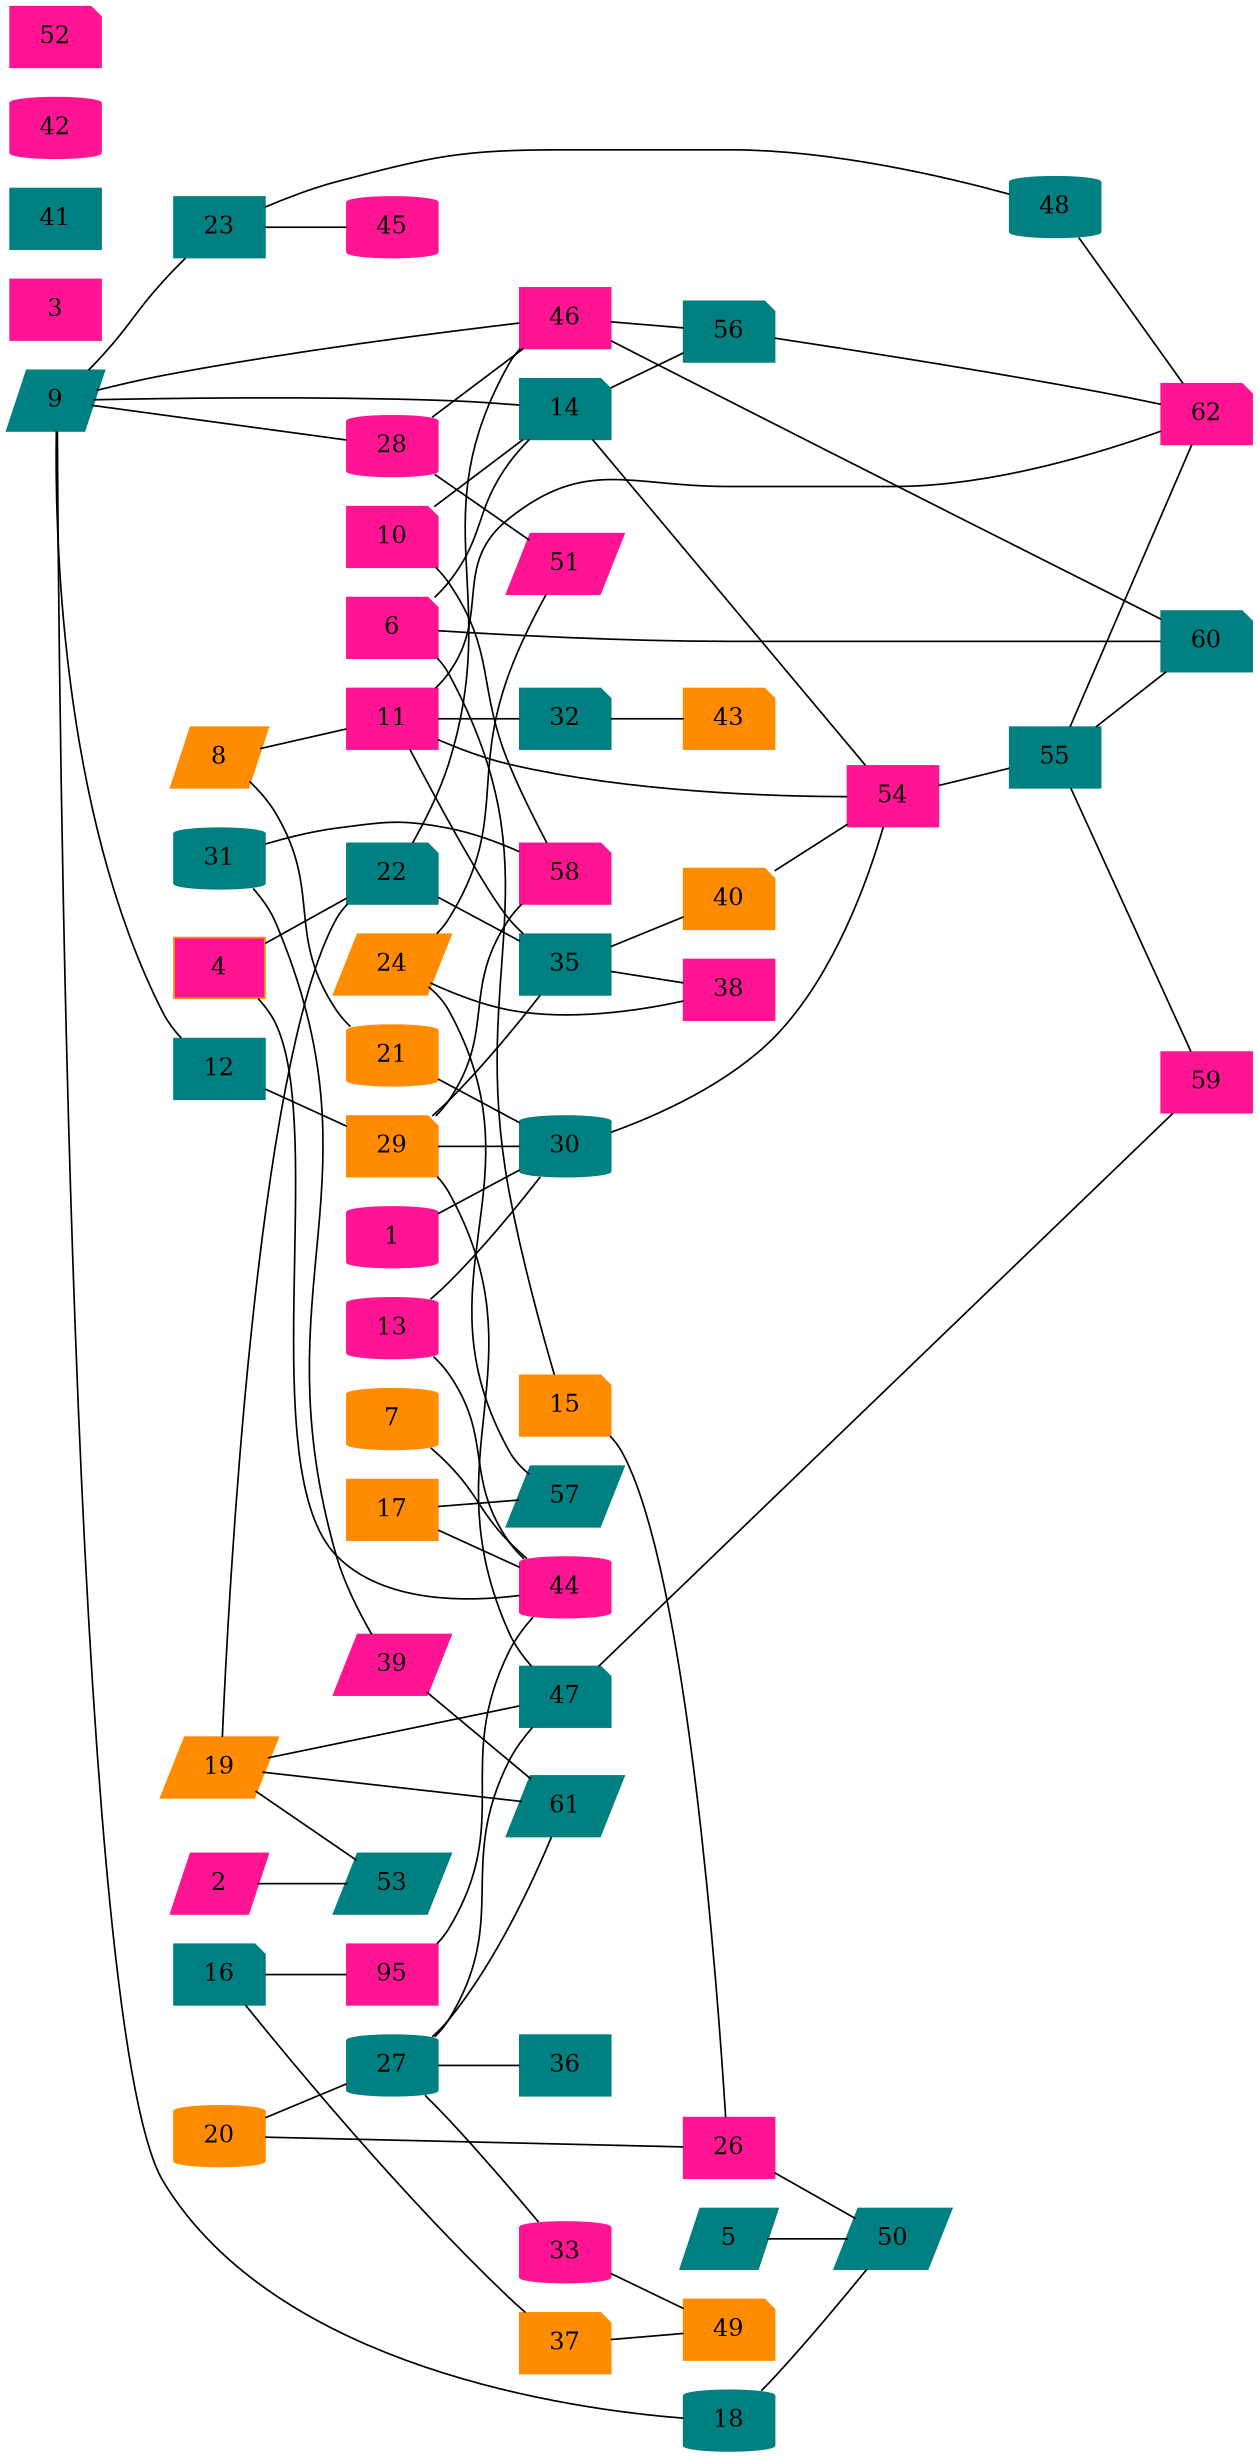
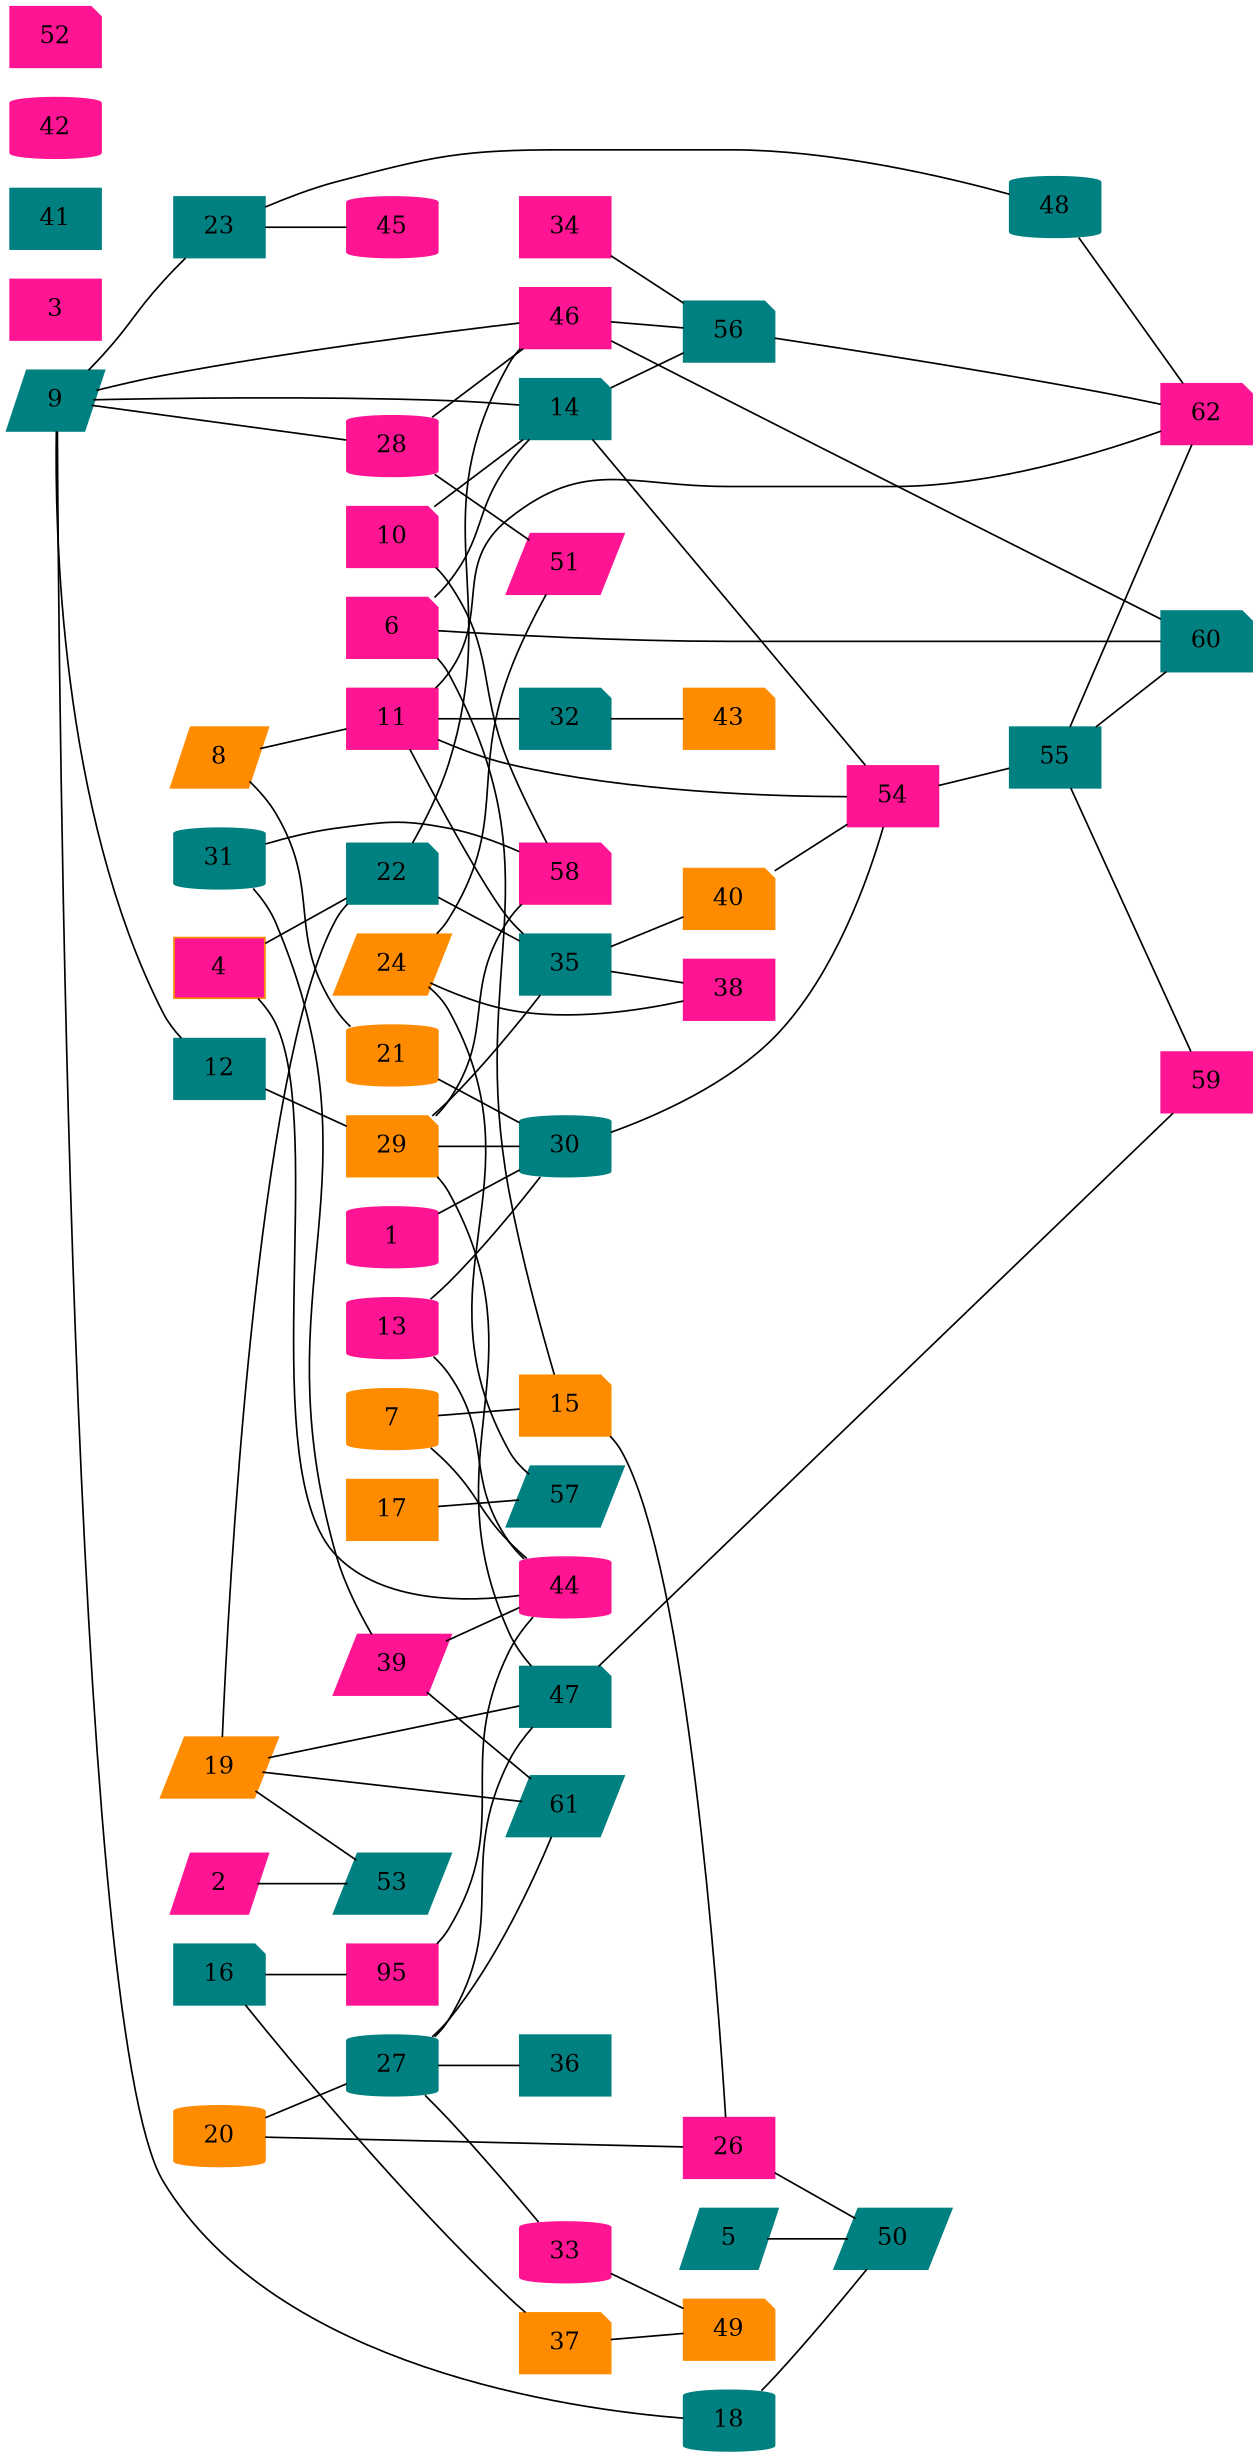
node "34": added
edge "15" -- "7": added
edge "17" -- "44": now "39" -- "44"
